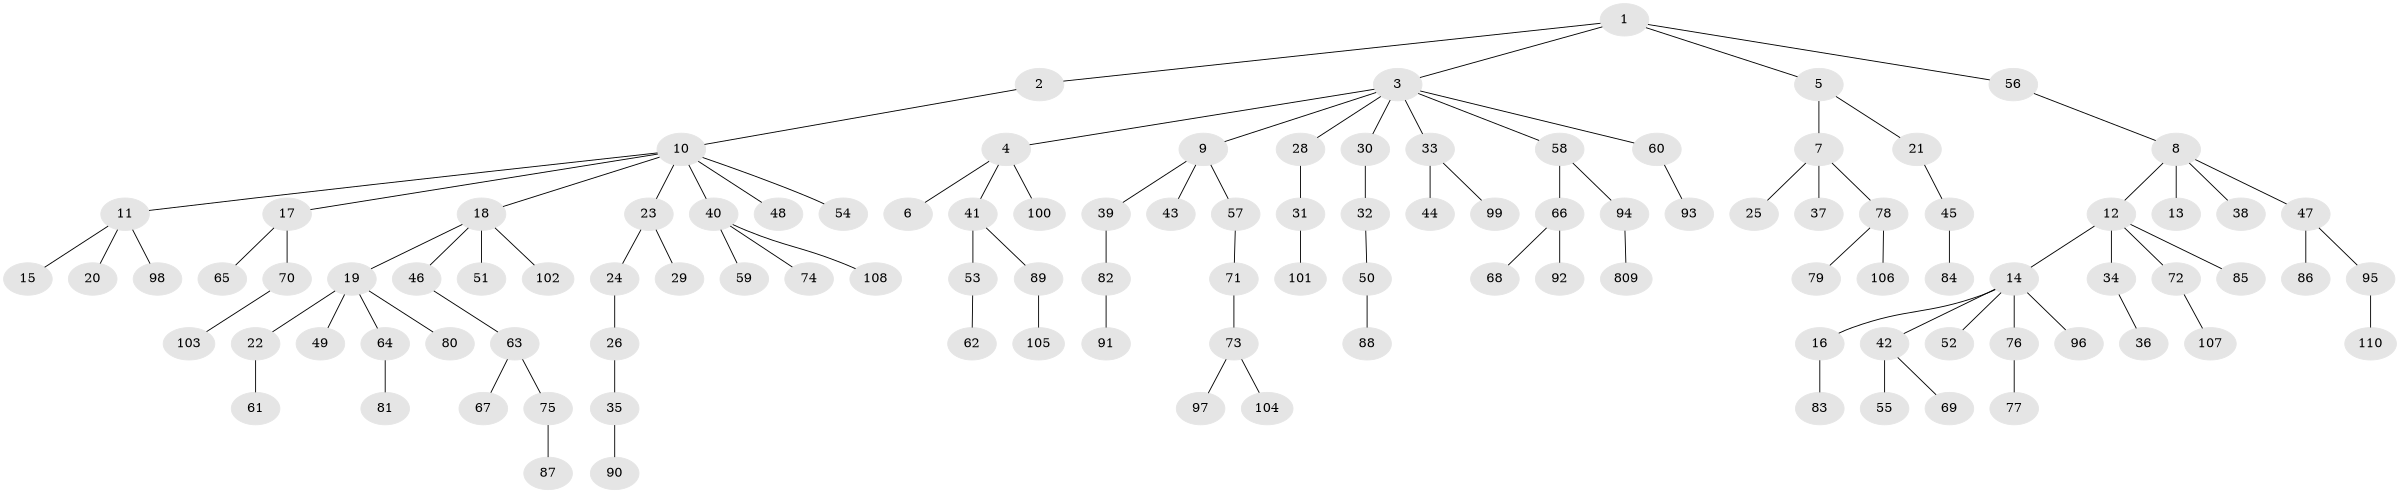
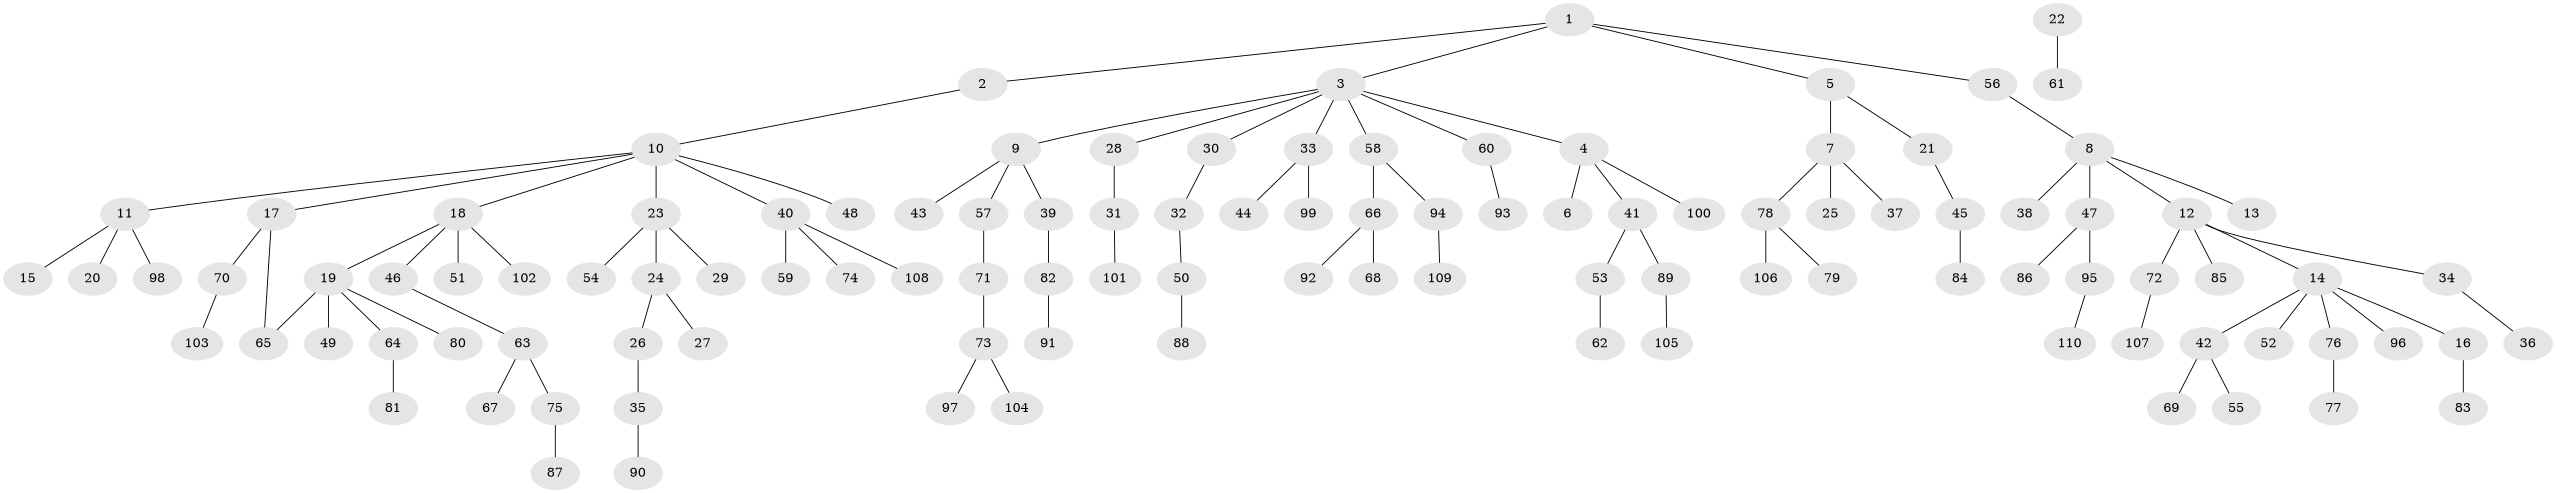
edge "10" -- "54": now "23" -- "54"
node "809": label "809" -> "109"
edge "19" -- "22": now "19" -- "65"
node "27": added
